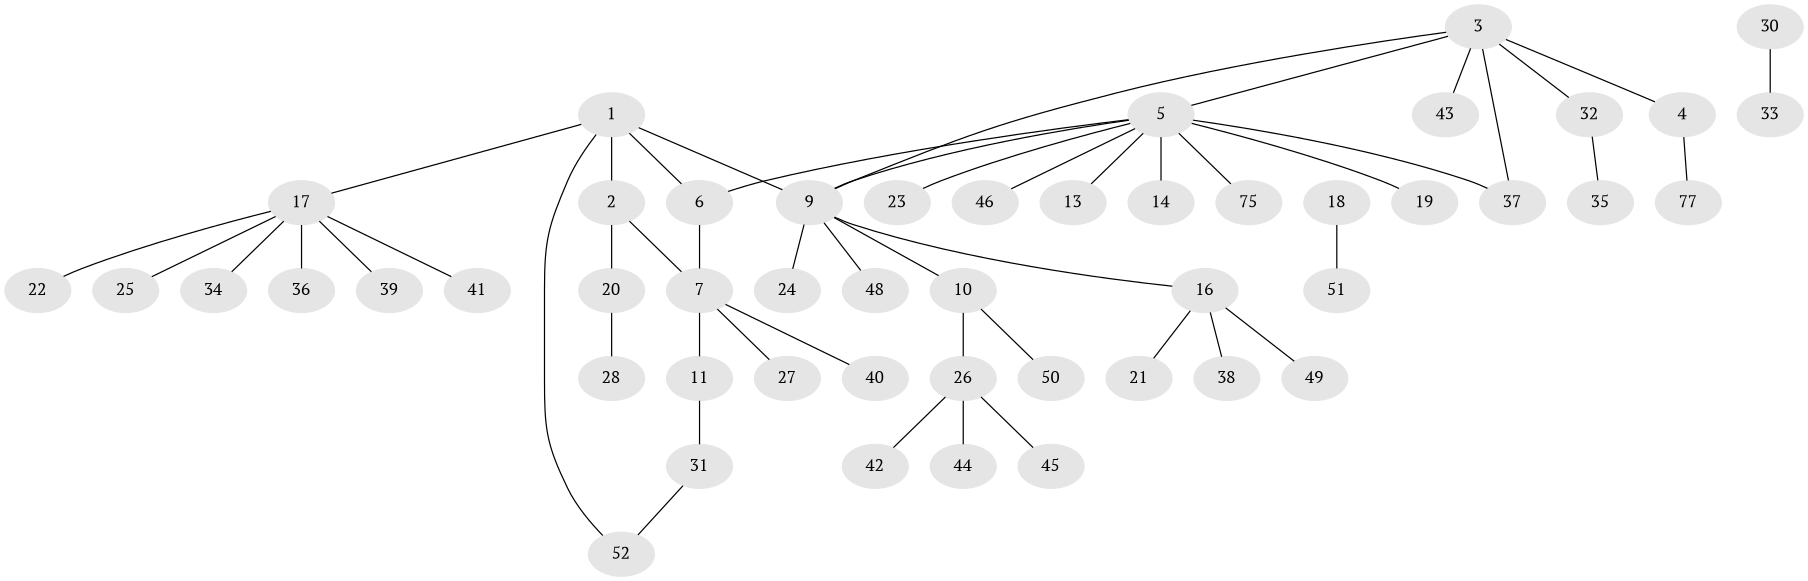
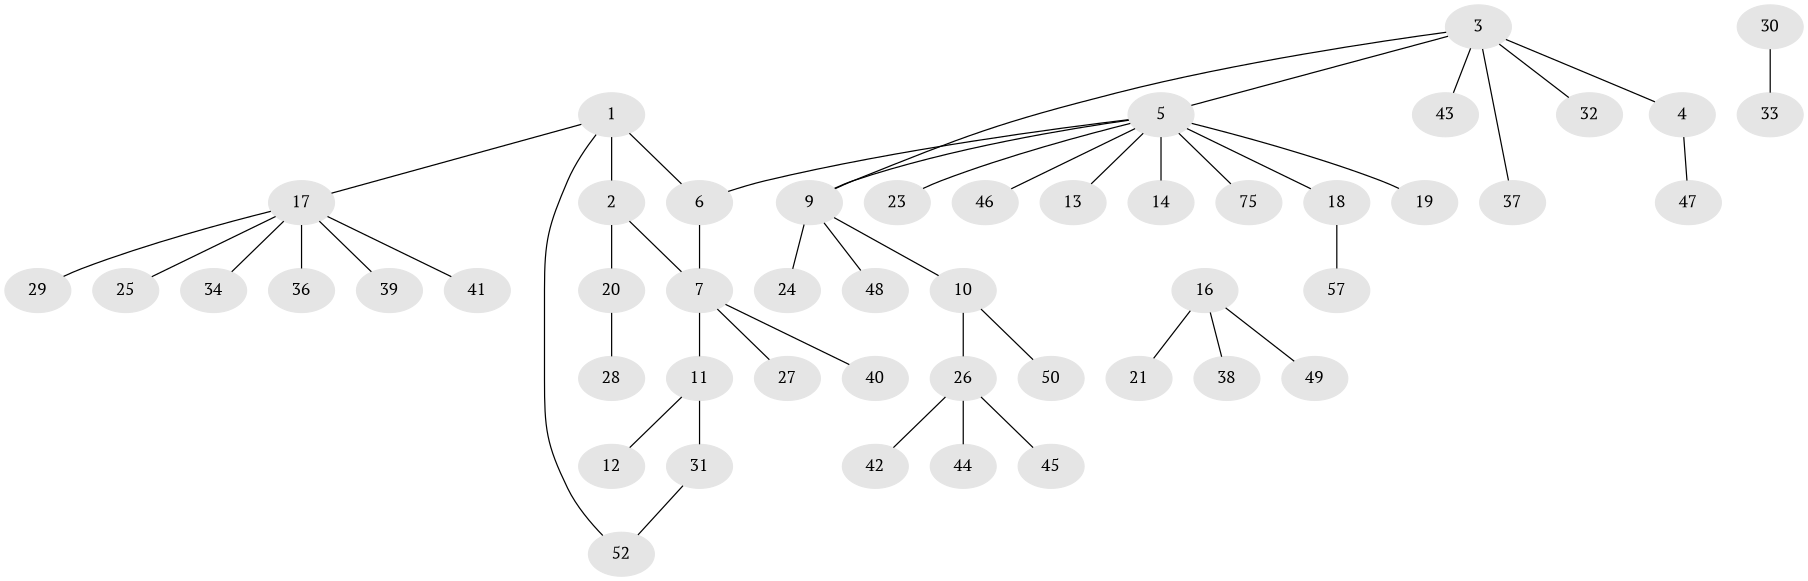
edge "5" -- "37": now "5" -- "18"
edge "1" -- "9": removed
node "35": removed
node "77": label "77" -> "47"
edge "9" -- "16": removed
node "22": label "22" -> "29"
node "51": label "51" -> "57"
node "12": added
